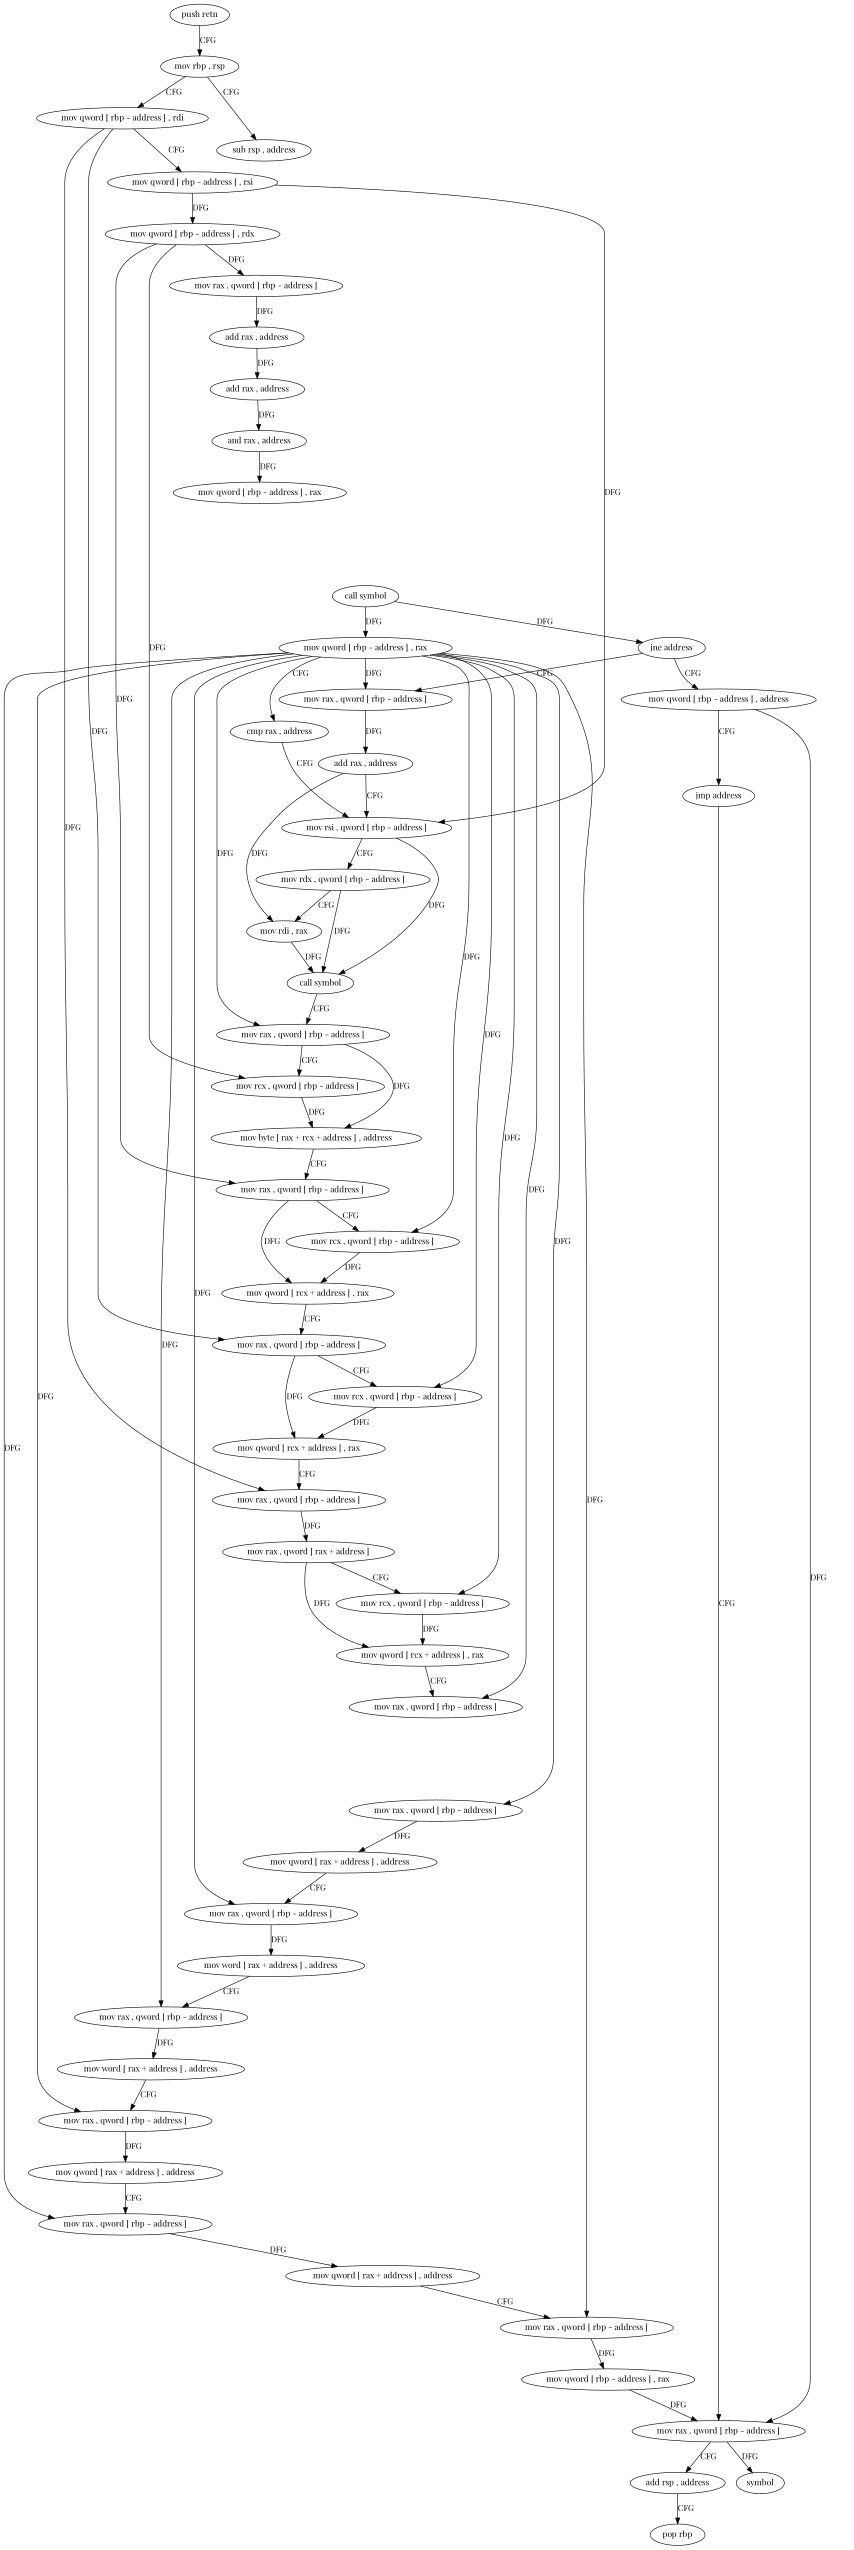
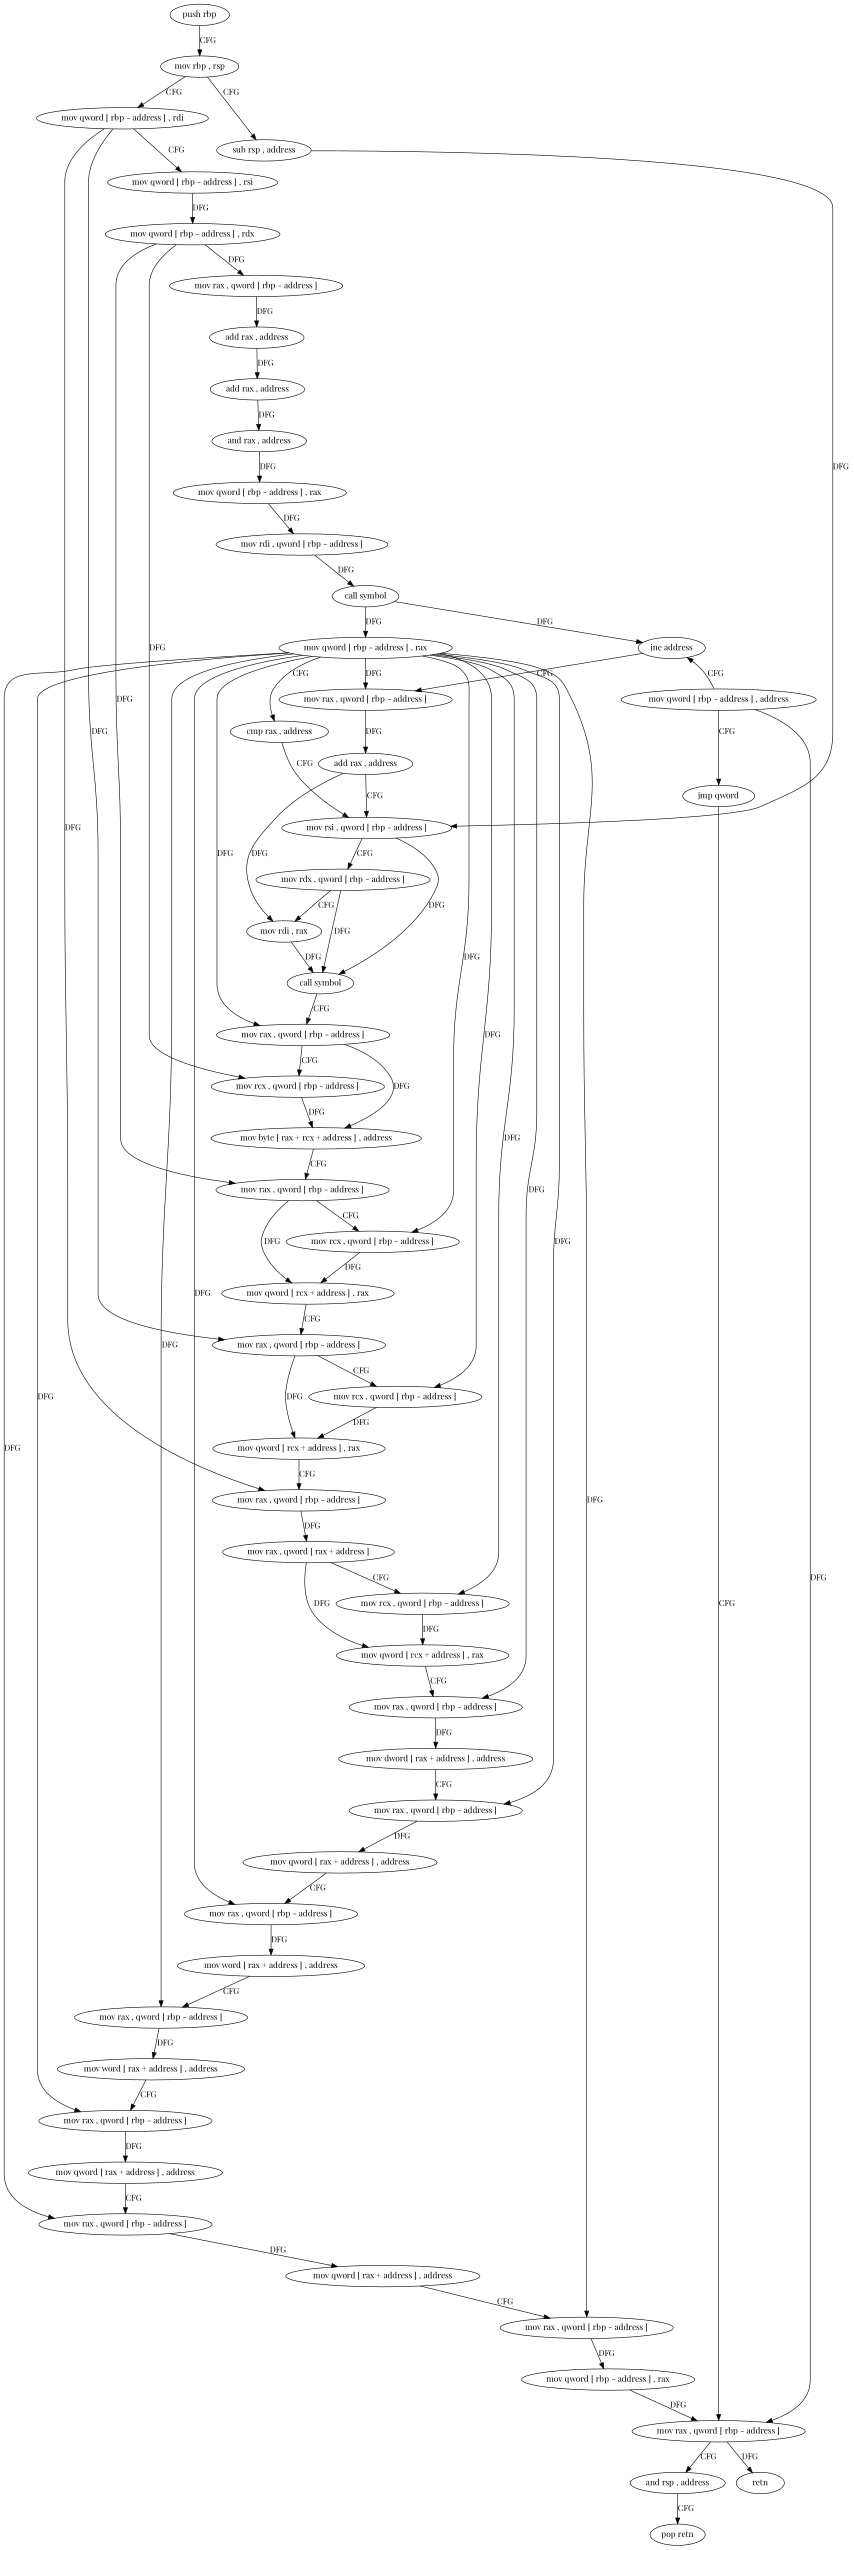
node "push retn": label "push retn" -> "push rbp"
edge "mov qword [ rbp - address ] , rsi" -> "mov rsi , qword [ rbp - address ]": now "sub rsp , address" -> "mov rsi , qword [ rbp - address ]"
node "mov rdi , qword [ rbp - address ]": added
edge "jne address" -> "mov qword [ rbp - address ] , address": reversed
node "jmp address": label "jmp address" -> "jmp qword"
node "mov dword [ rax + address ] , address": added
node "add rsp , address": label "add rsp , address" -> "and rsp , address"
node "symbol": label "symbol" -> "retn"
node "pop rbp": label "pop rbp" -> "pop retn"
